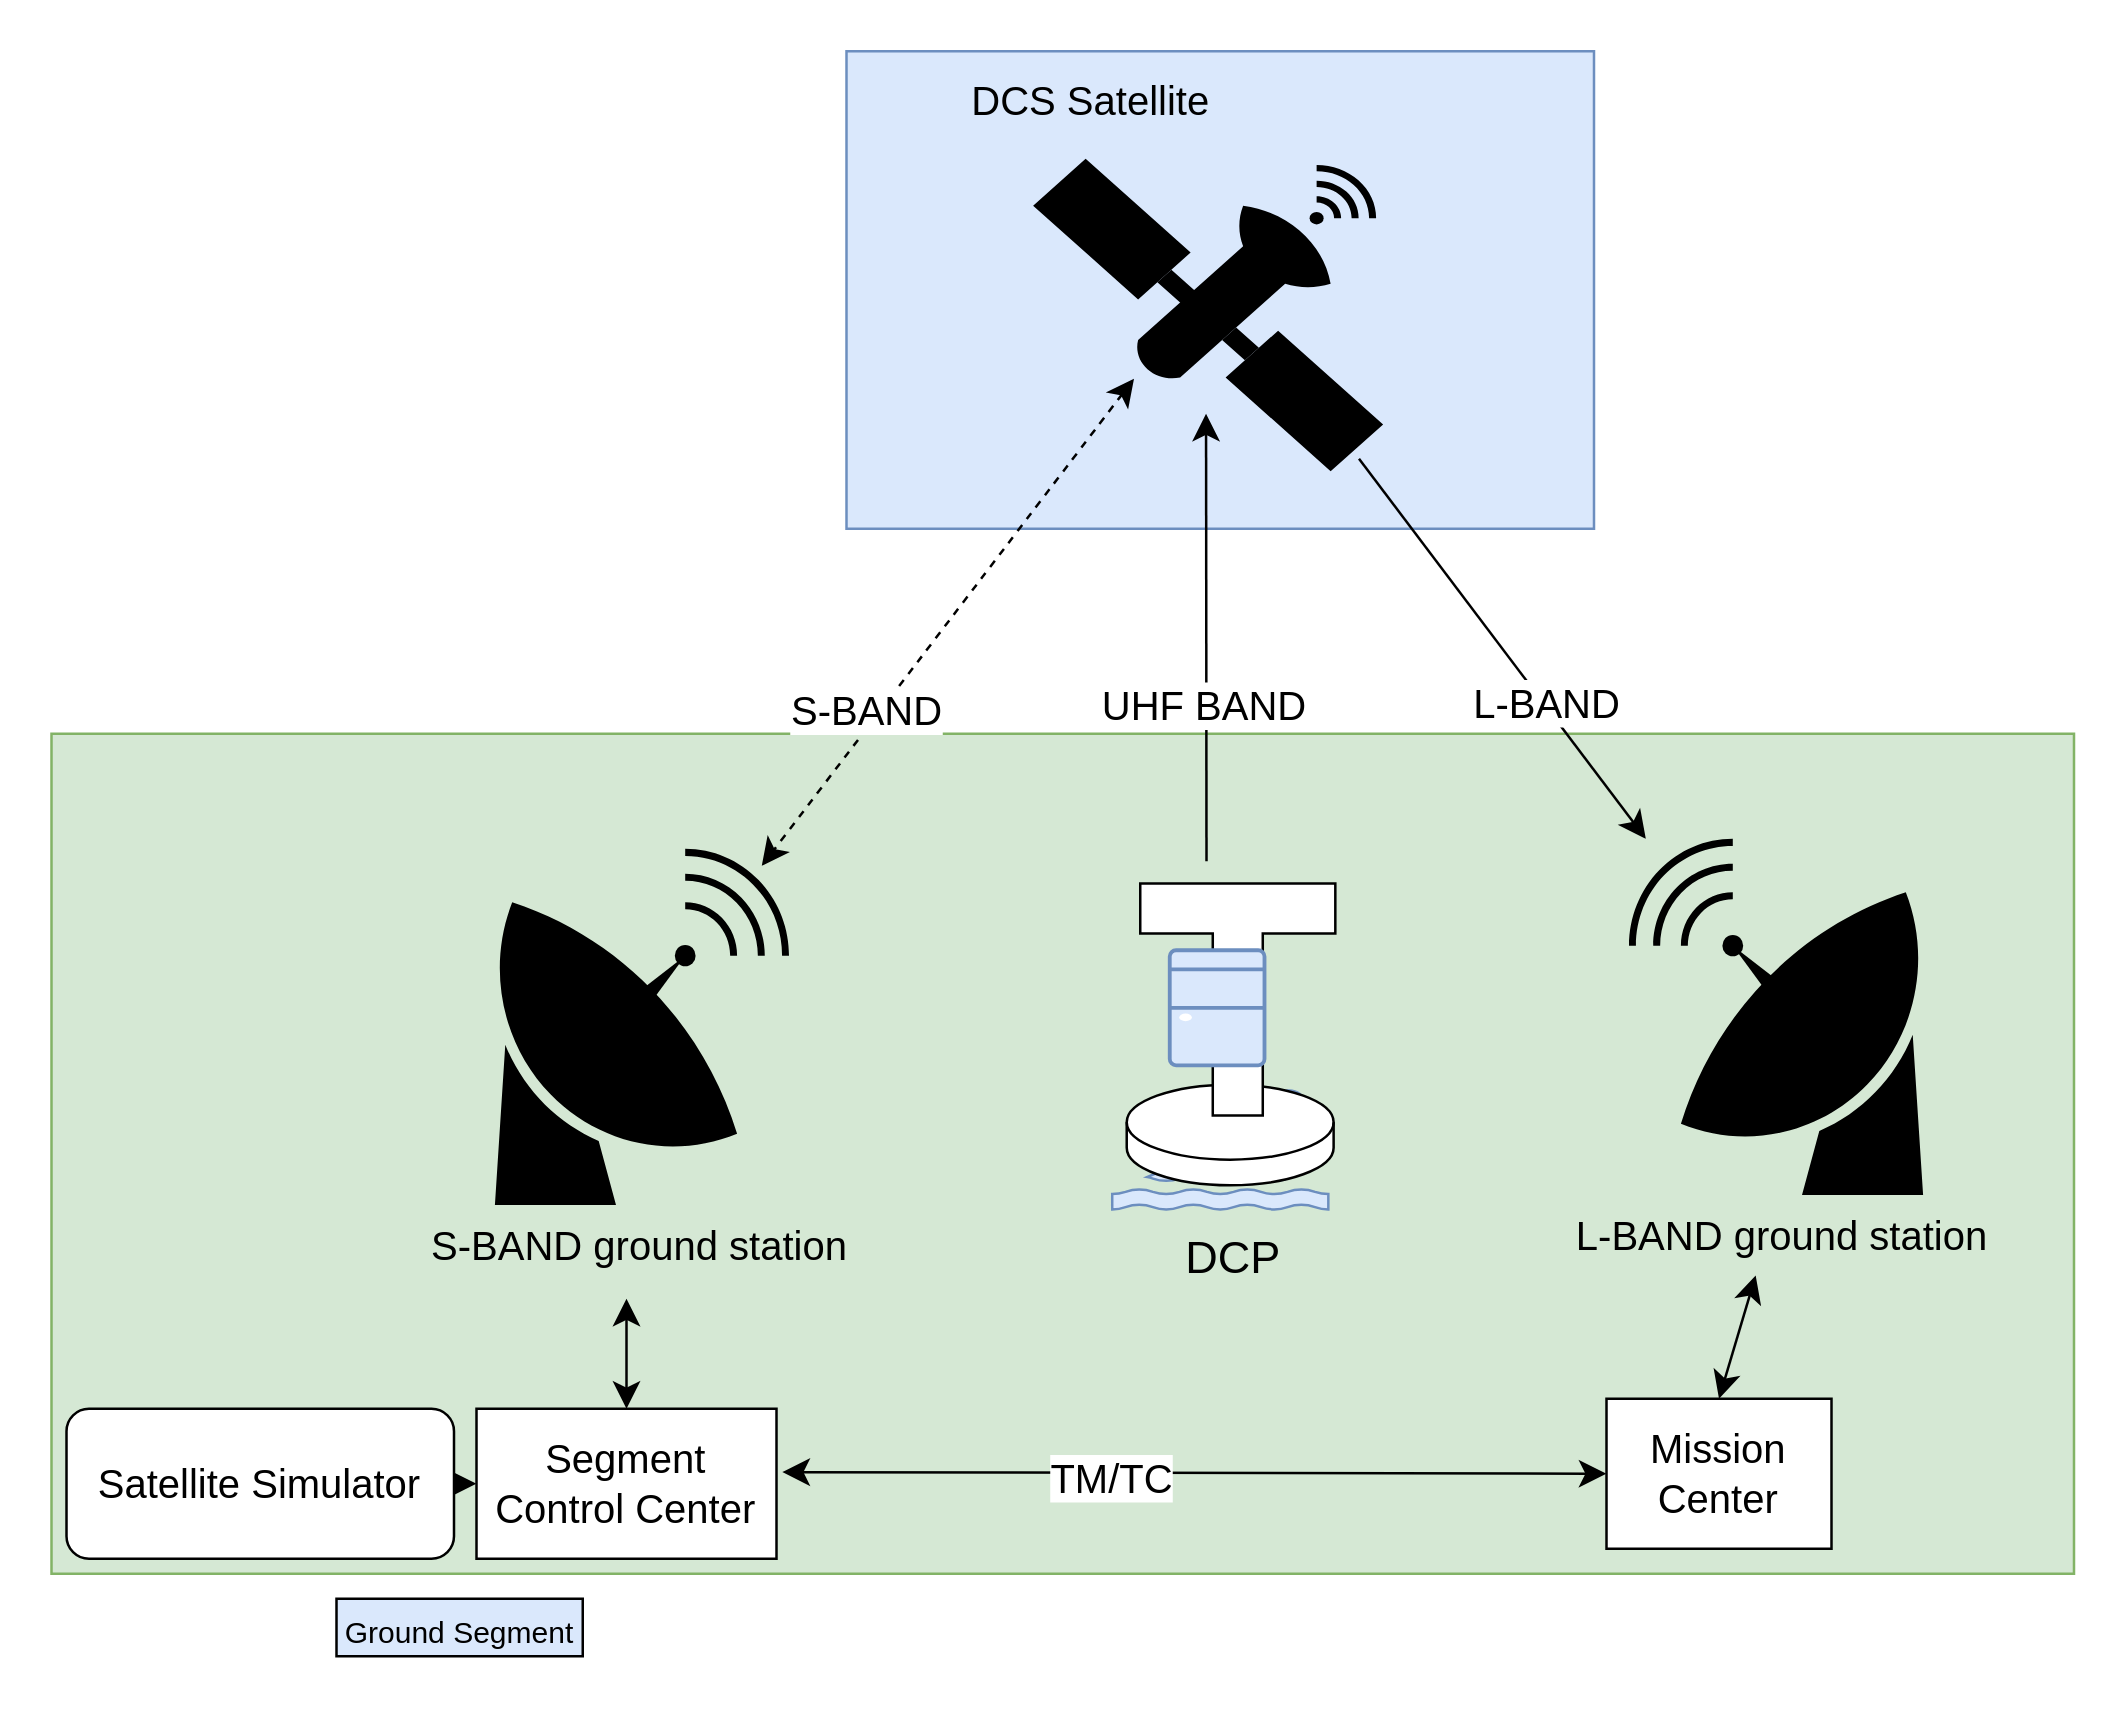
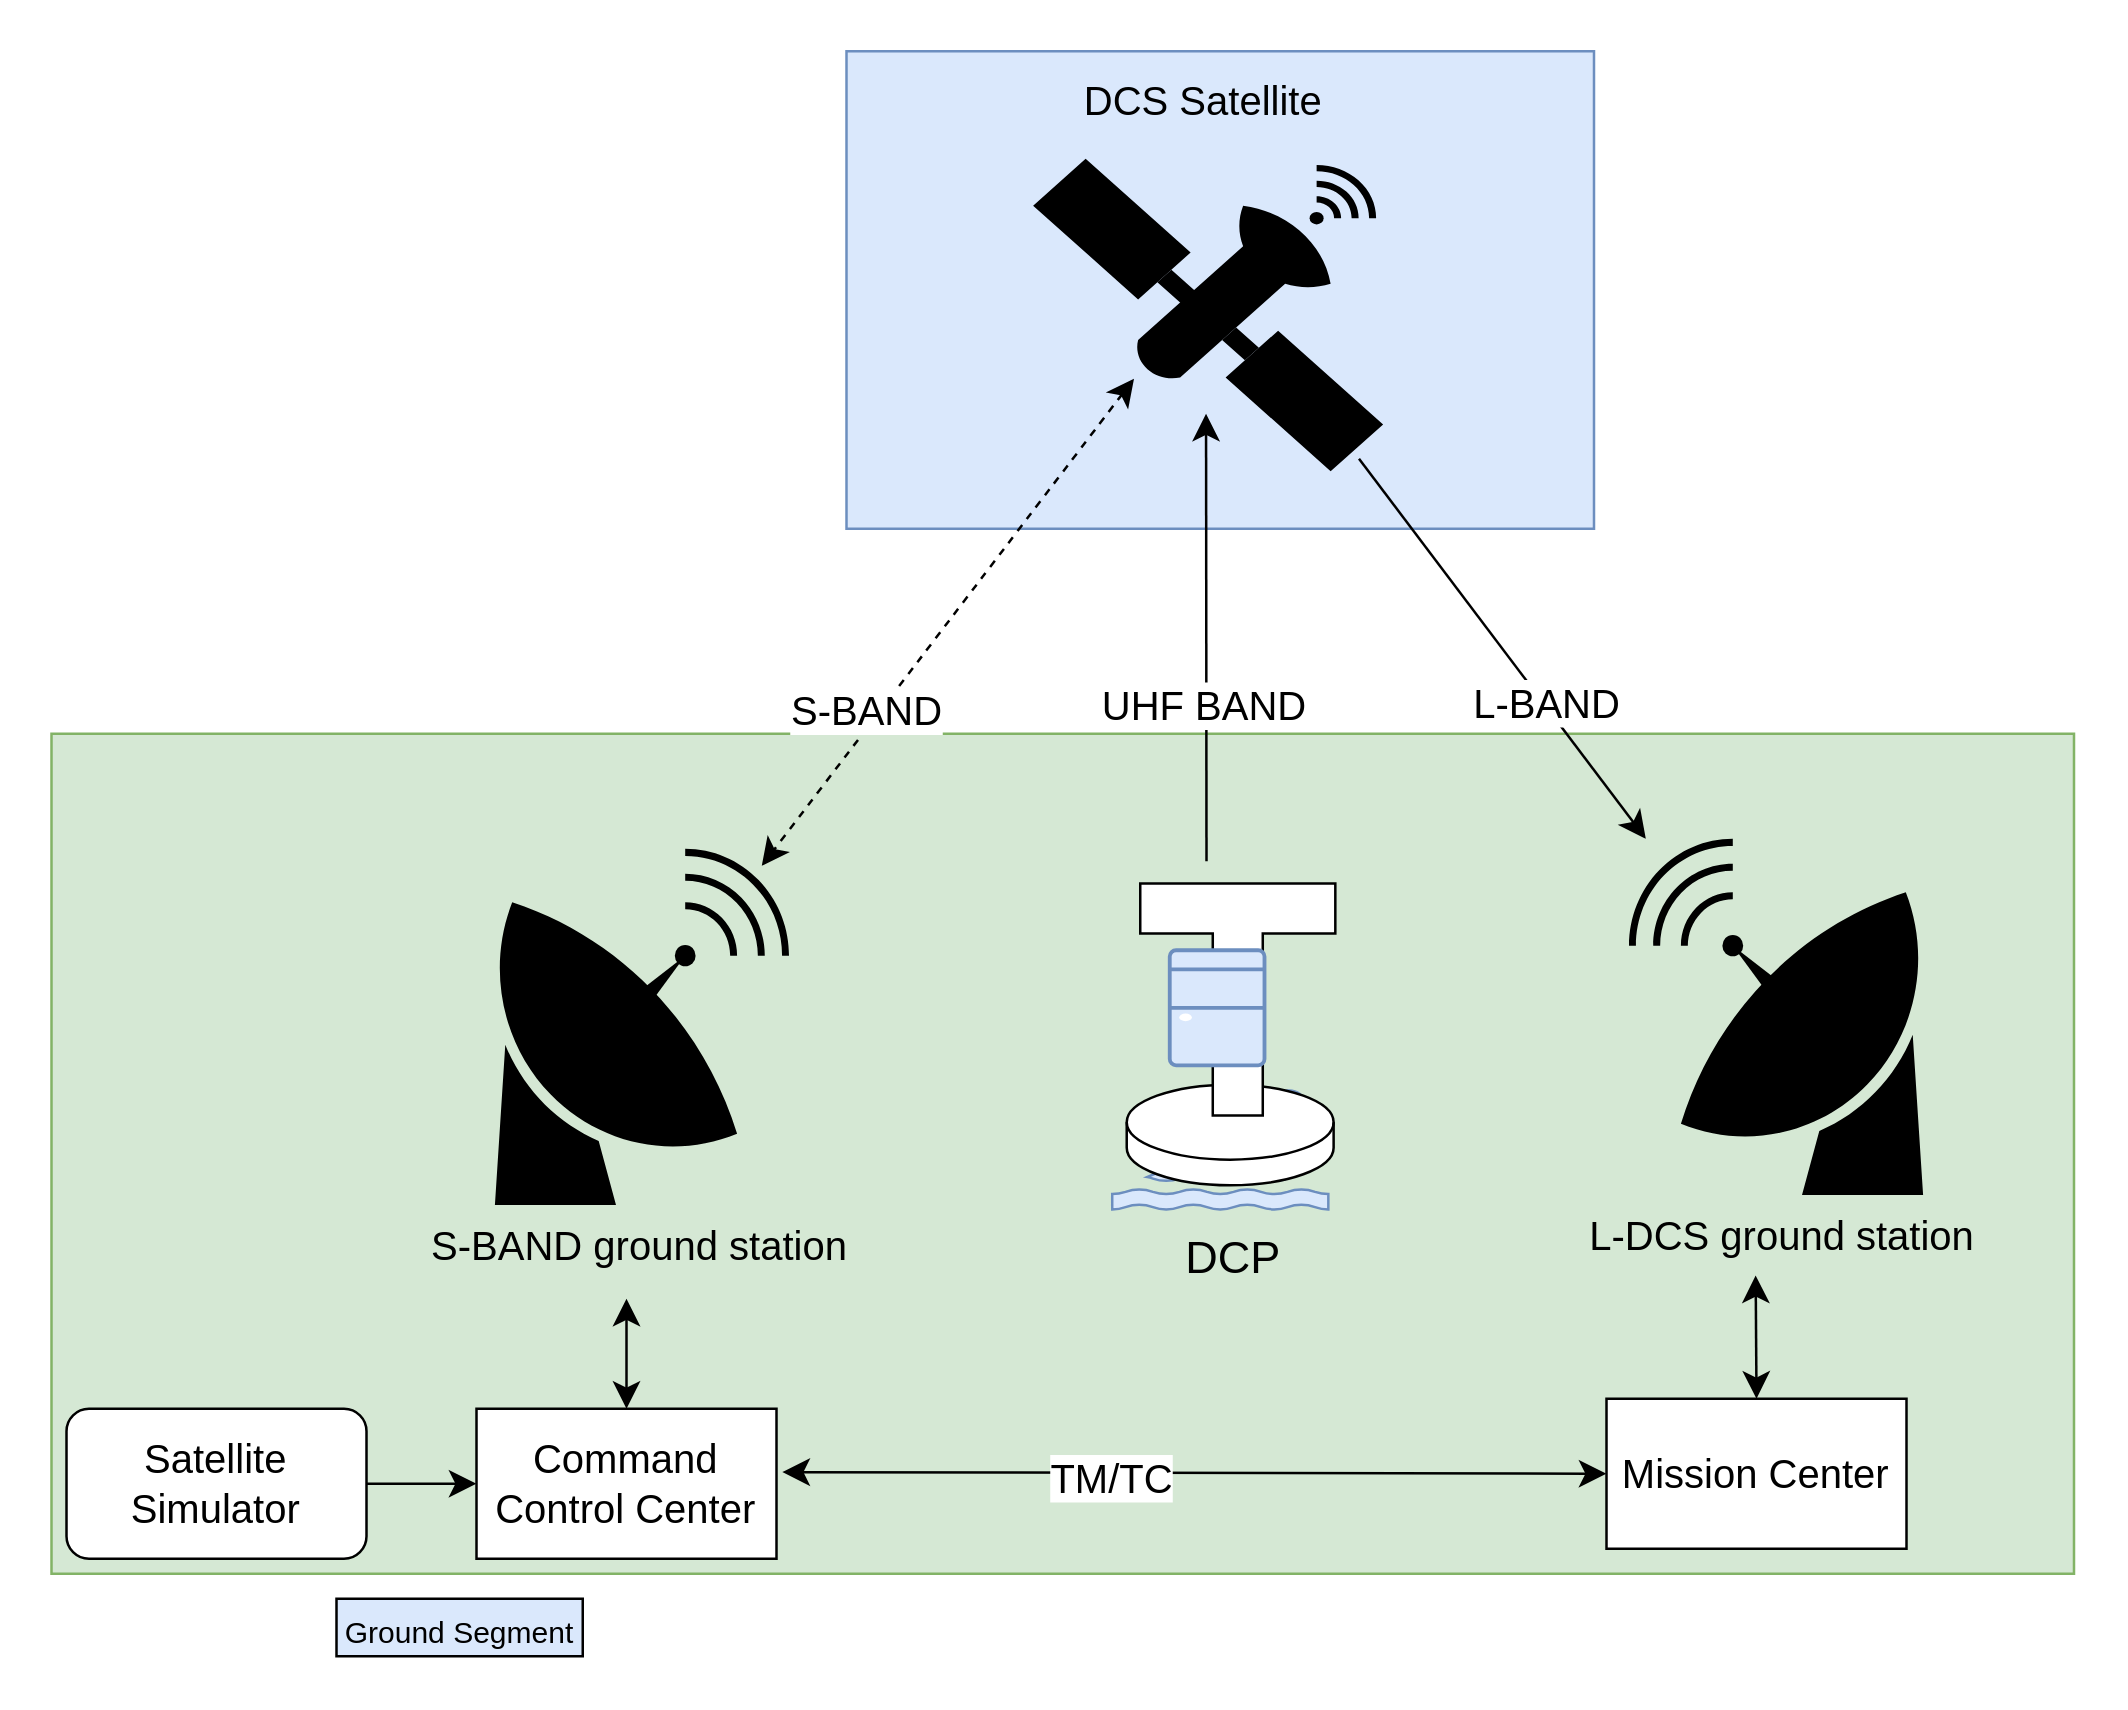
node "DCS Satellite": moved (1090, 101) -> (1203, 101)
node "L-BAND ground station": label "L-BAND ground station" -> "L-DCS ground station"
node "Mission Center": size 225x150 -> 300x150
node "Satellite Simulator": size 388x150 -> 300x150
node "Segment Control Center": label "Segment Control Center" -> "Command Control Center"
